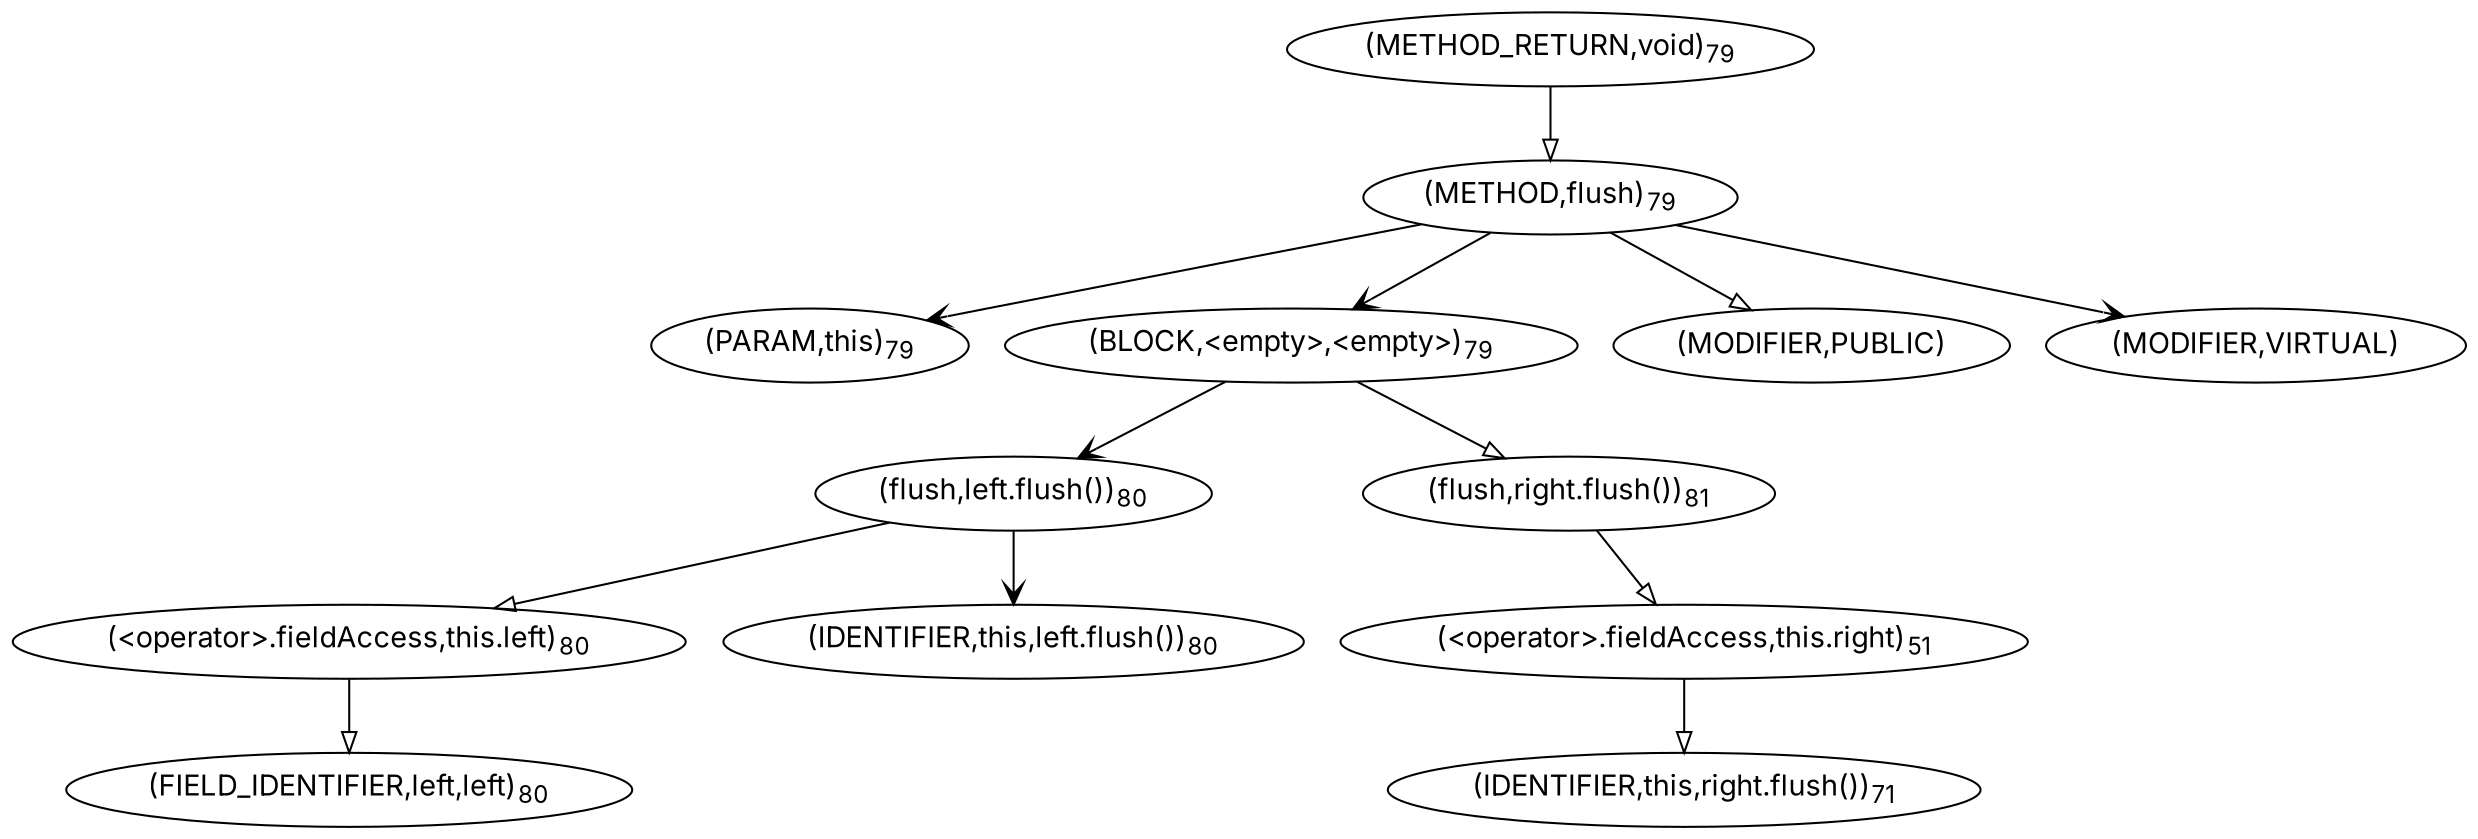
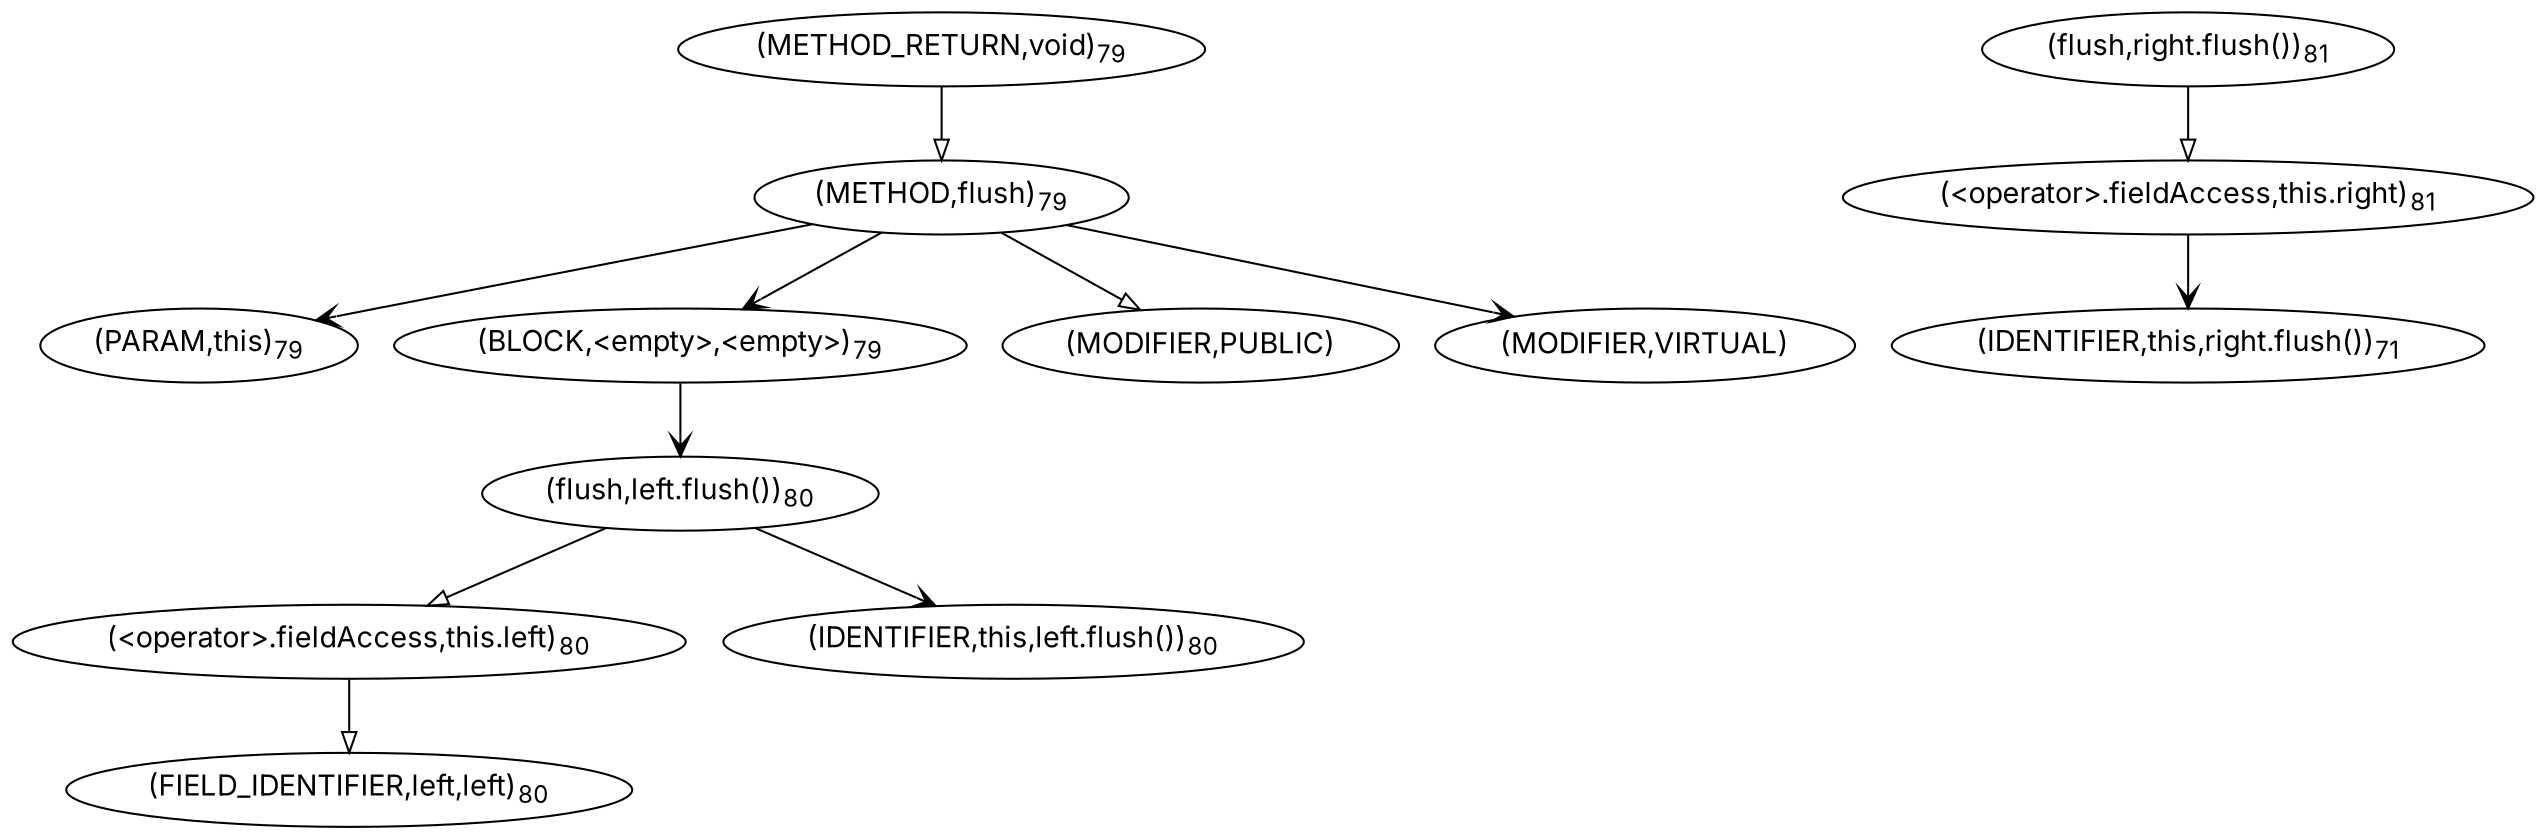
edge "(BLOCK,<empty>,<empty>)" -> "(flush,right.flush())": removed
node "(<operator>.fieldAccess,this.right)": text "51" -> "81"
edge "(<operator>.fieldAccess,this.right)" -> "(IDENTIFIER,this,right.flush())": arrowhead onormal -> vee
